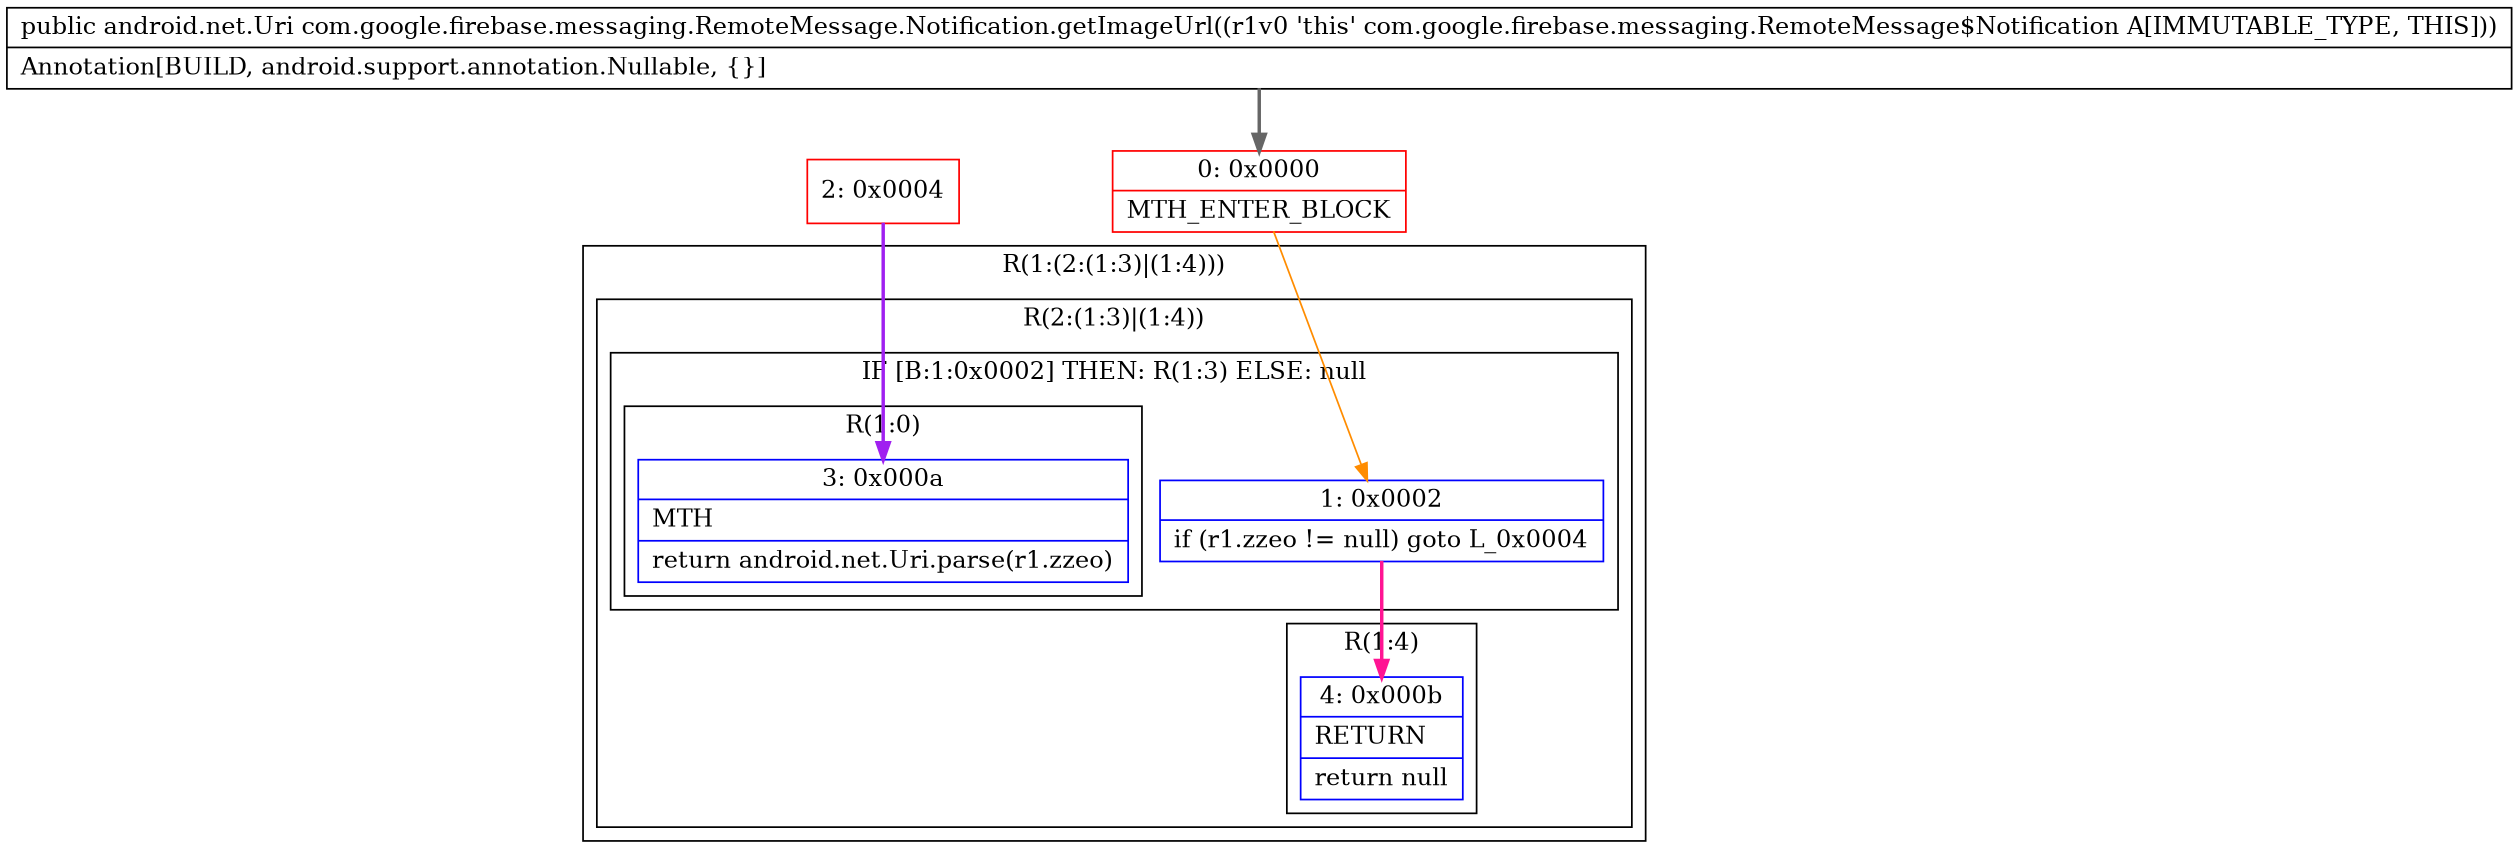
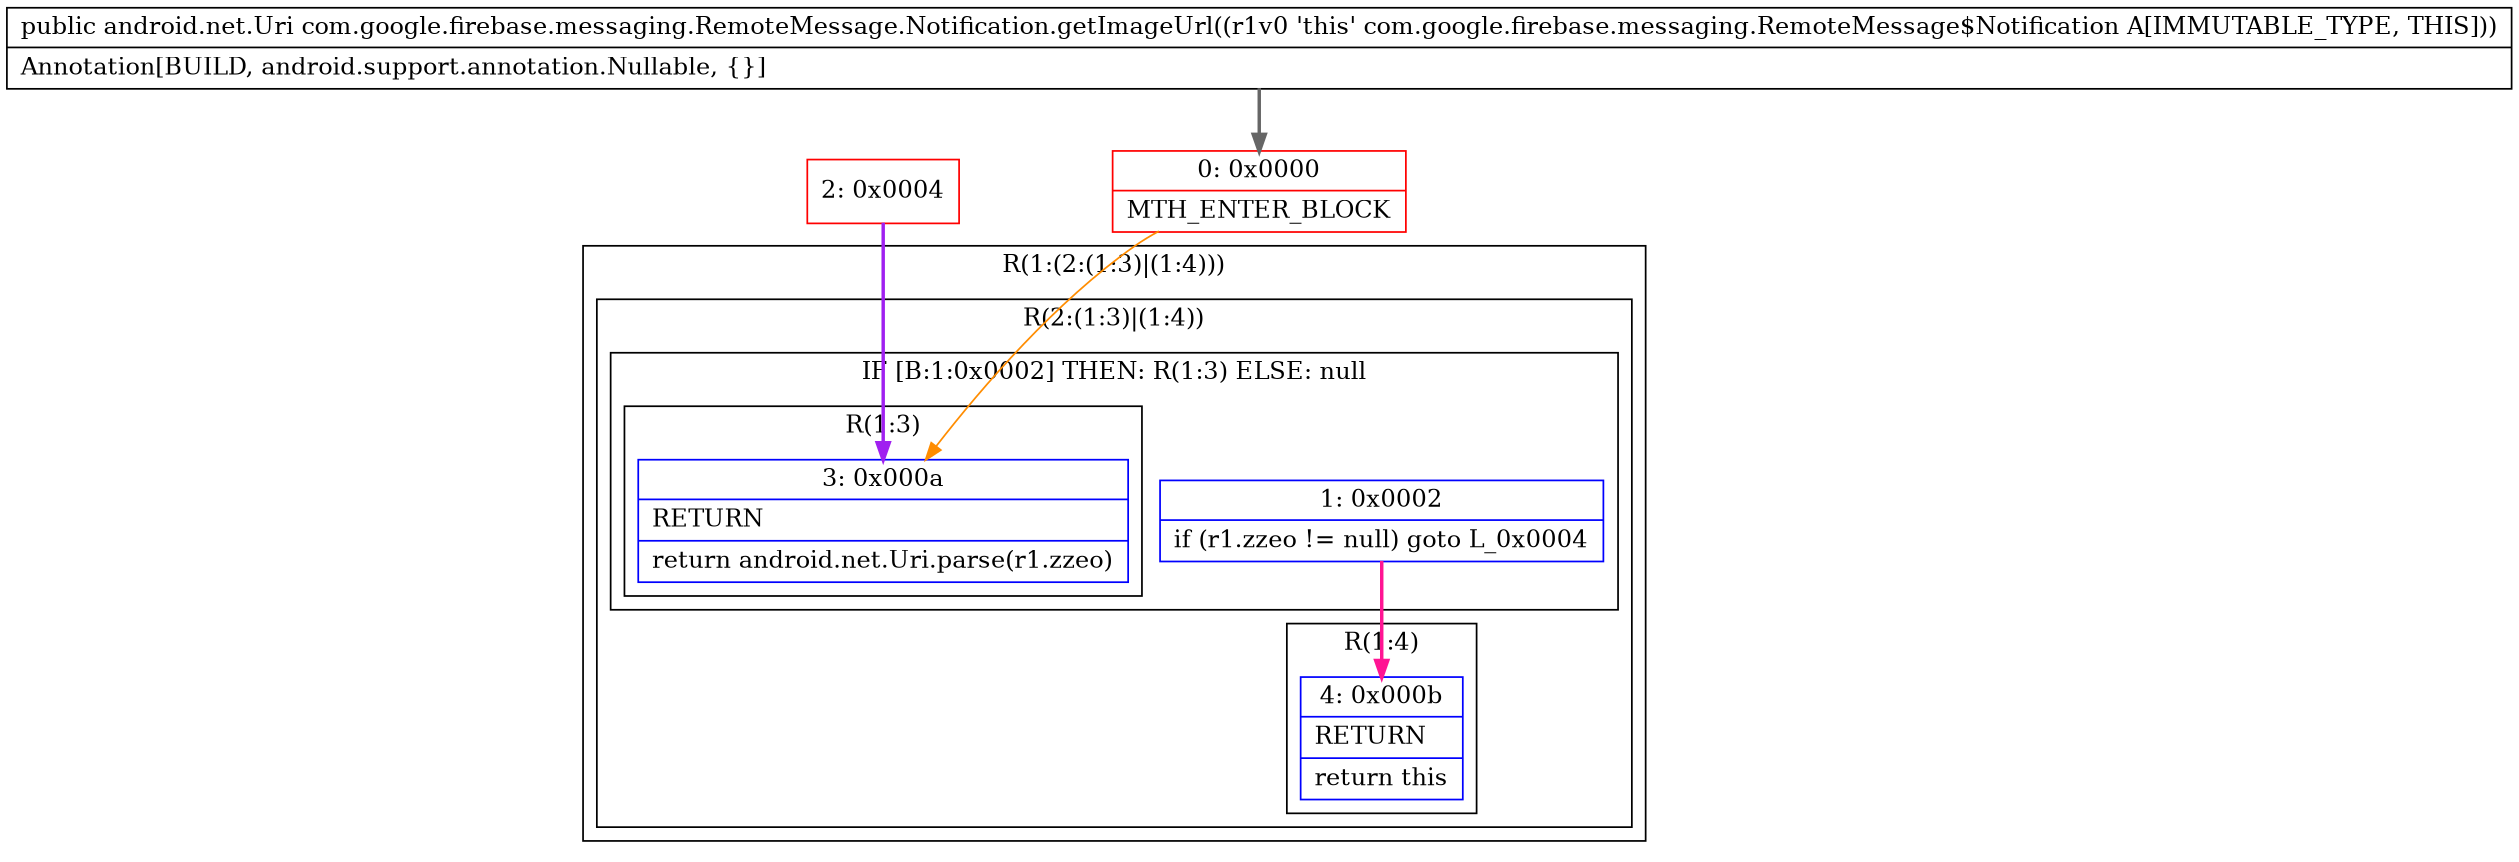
edge "0: 0x0000" -> "1: 0x0002": now "0: 0x0000" -> "3: 0x000a"
cluster "R(1:0)": label "R(1:0)" -> "R(1:3)"
node "3: 0x000a": text "MTH" -> "RETURN"
node "4: 0x000b": text "return null" -> "return this"
